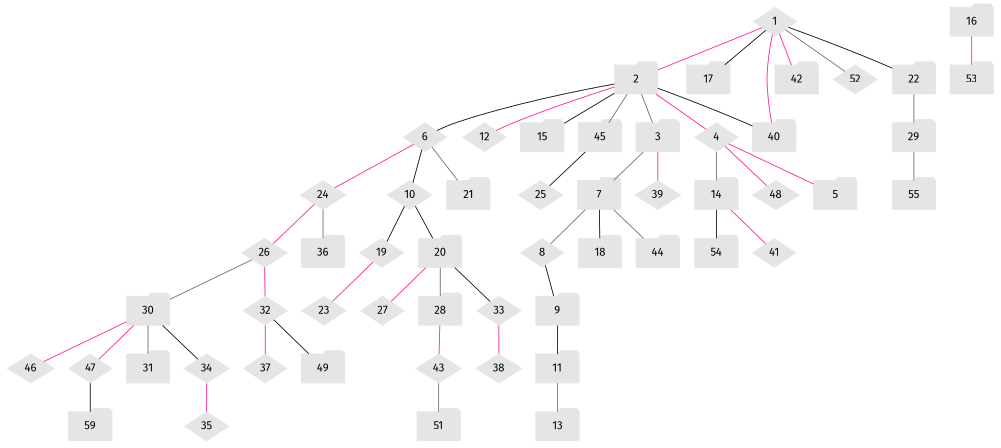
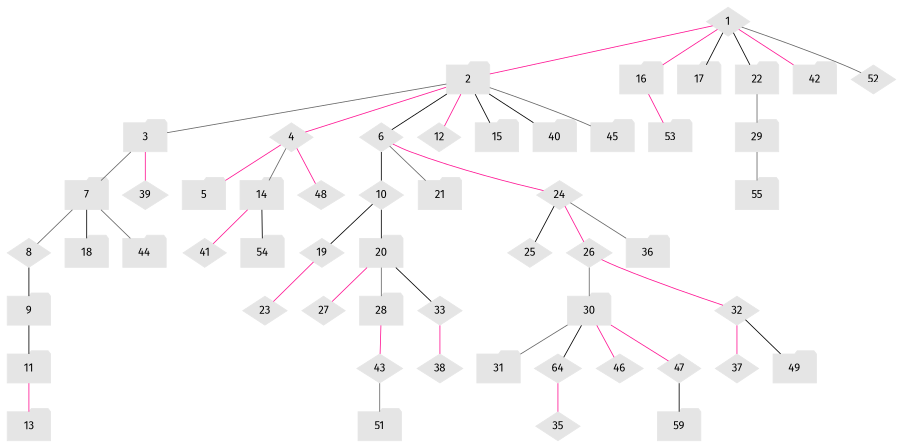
edge "1" -- "40": now "1" -- "16"
edge "45" -- "25": now "24" -- "25"
node "34": label "34" -> "64"
